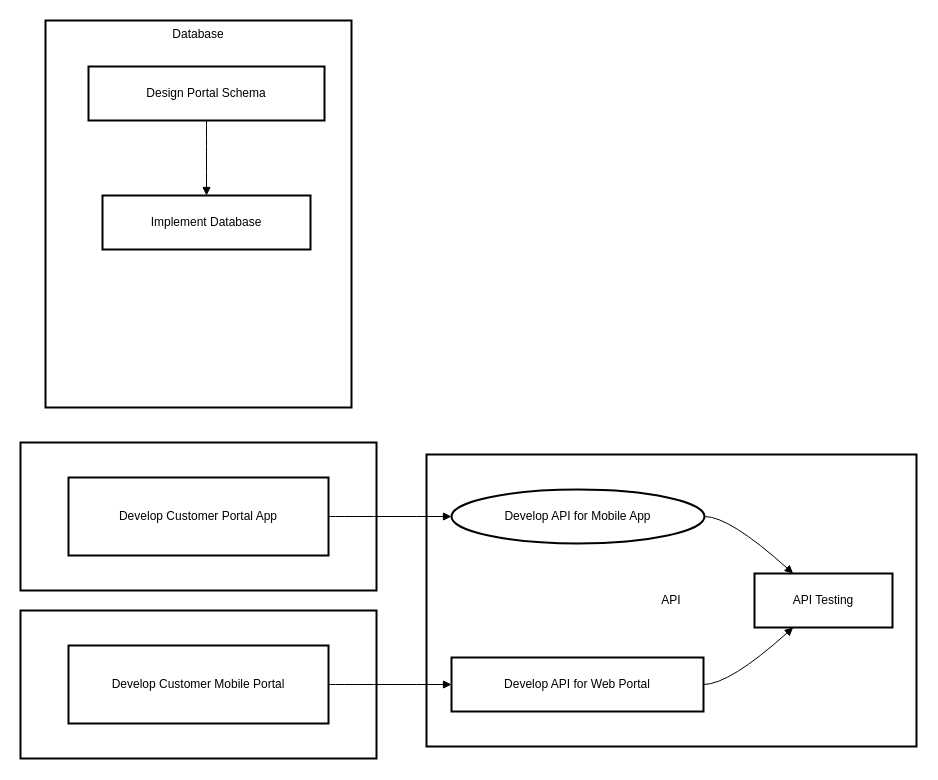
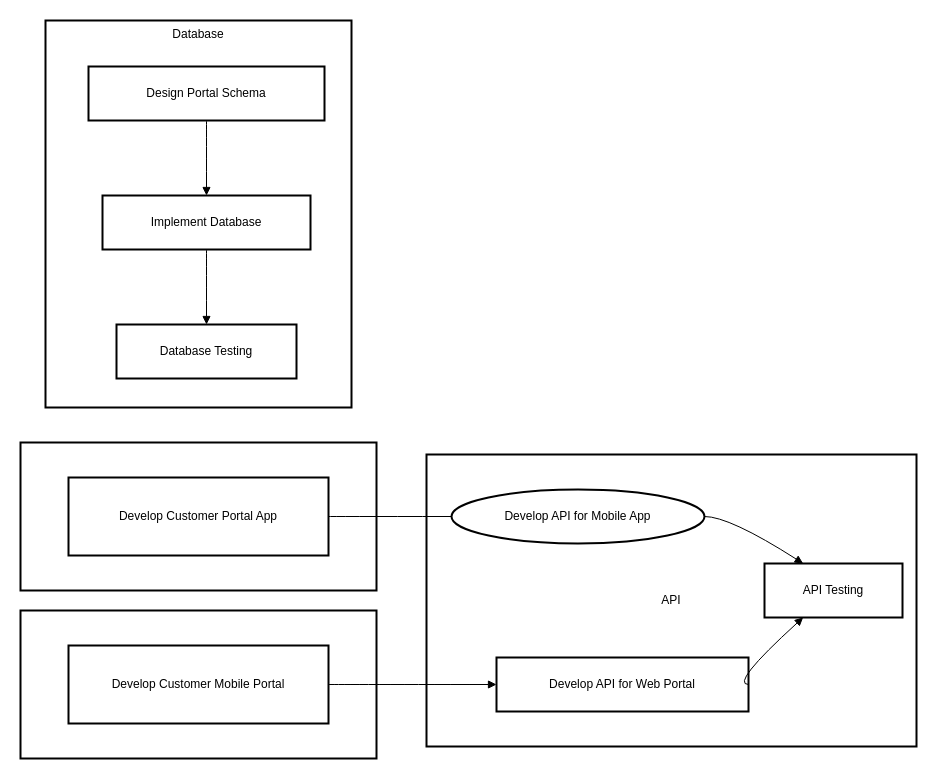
edge "Implement Database" -> "Database Testing": added
node "Database Testing": added
edge "Develop Customer Portal App" -> "Develop API for Mobile App": arrowhead block -> none
node "API Testing": moved (824, 601) -> (834, 591)
node "Develop API for Web Portal": moved (578, 685) -> (623, 685)
